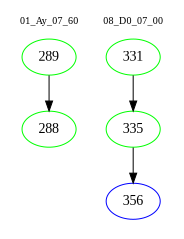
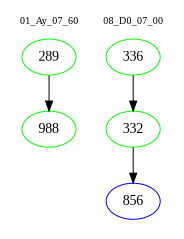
node "331": label "331" -> "336"
node "288": label "288" -> "988"
node "335": label "335" -> "332"
node "356": label "356" -> "856"
